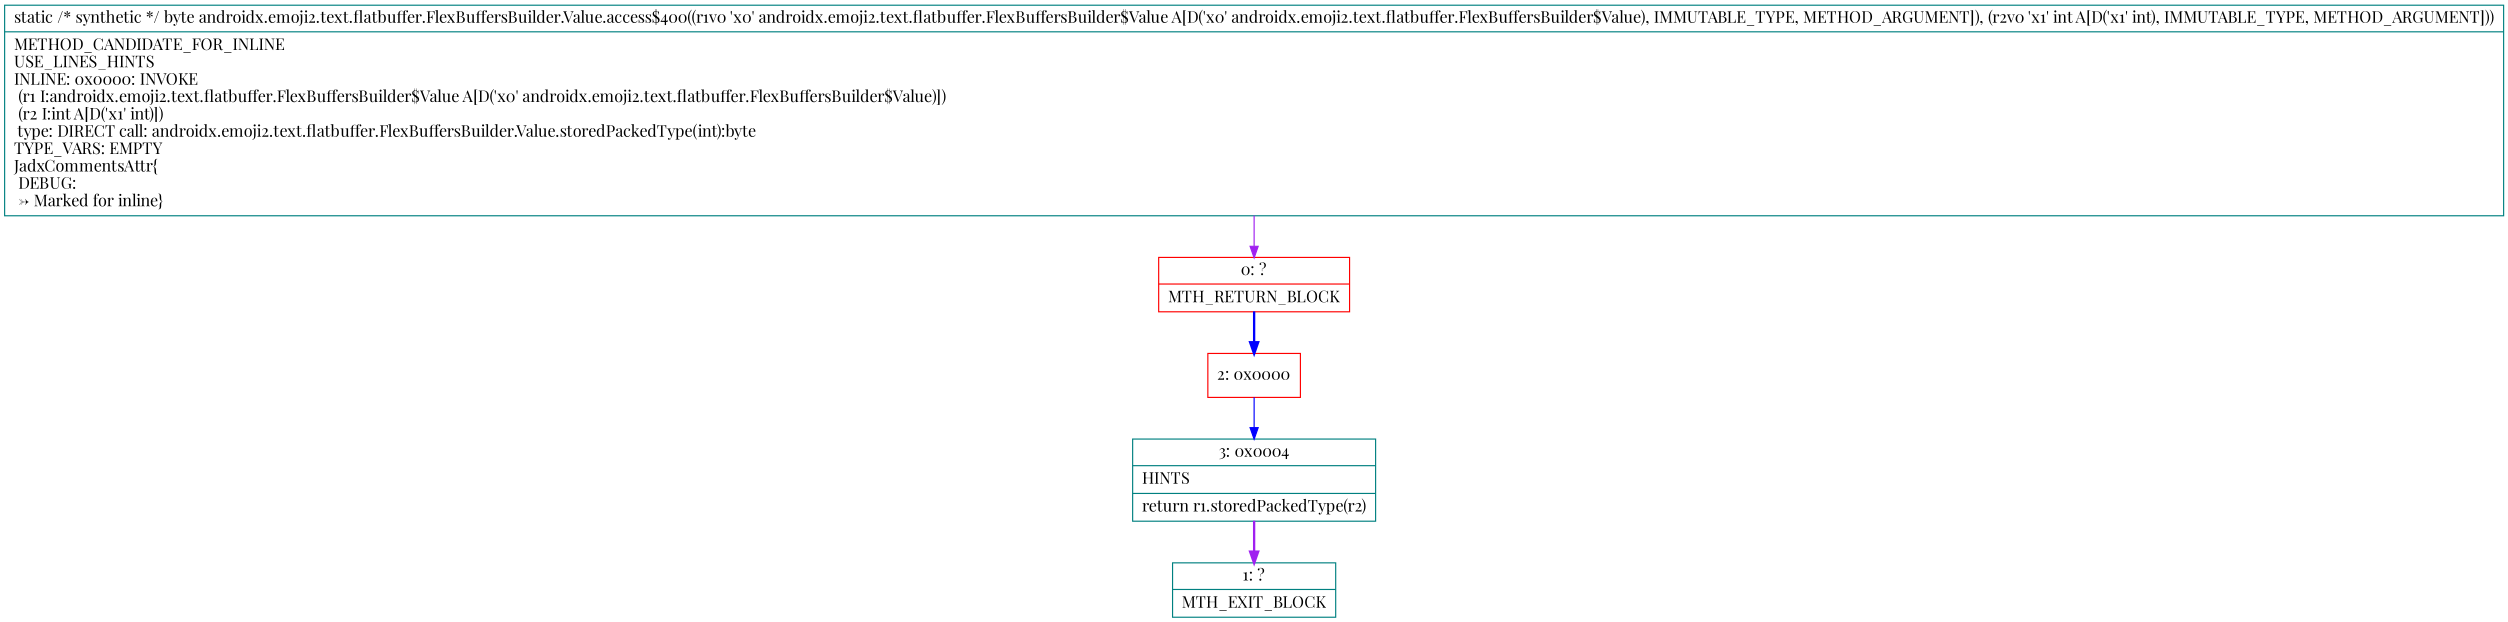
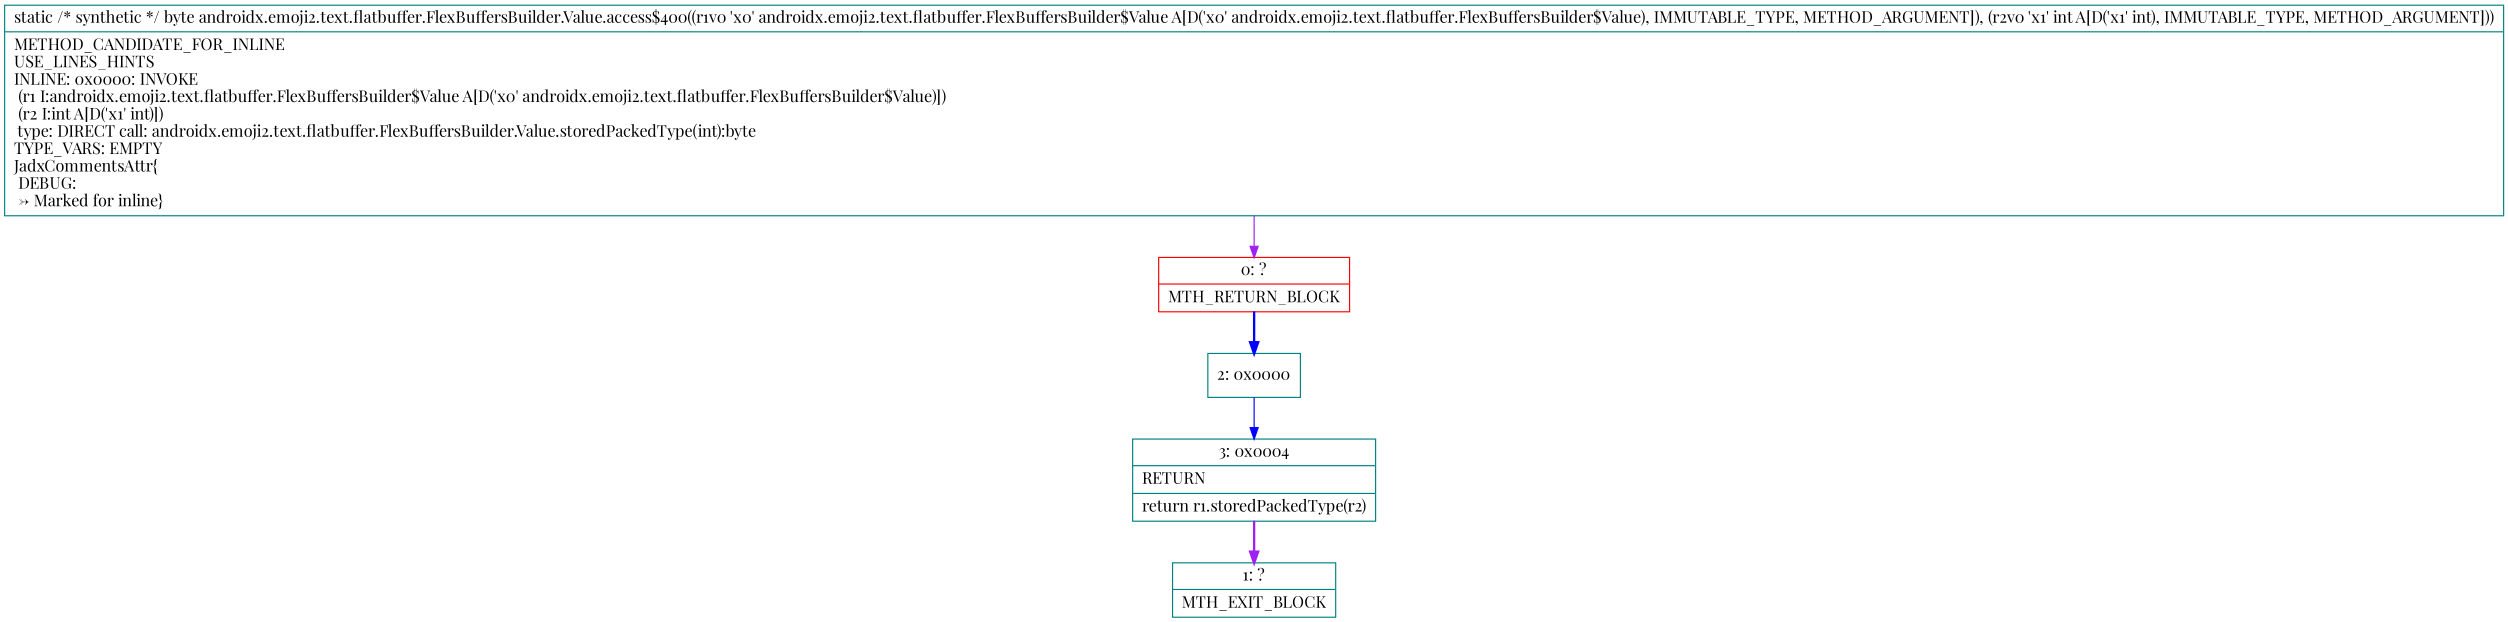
node "2: 0x0000": color red -> teal
node "3: 0x0004": text "HINTS" -> "RETURN"
